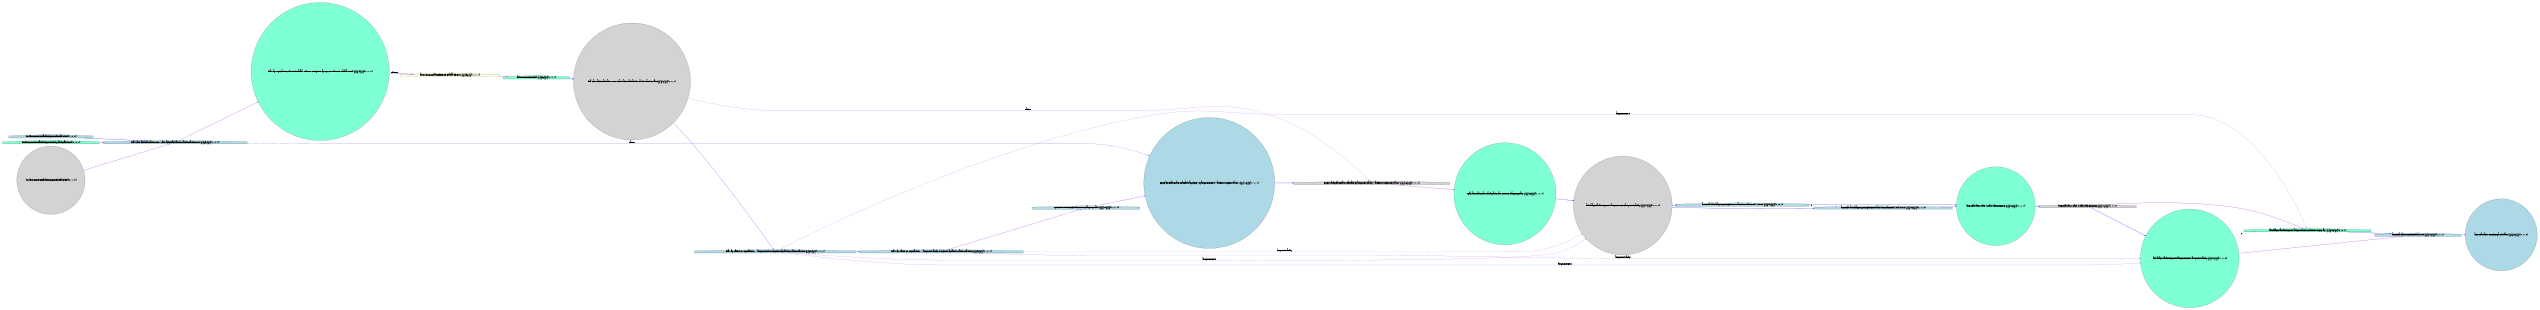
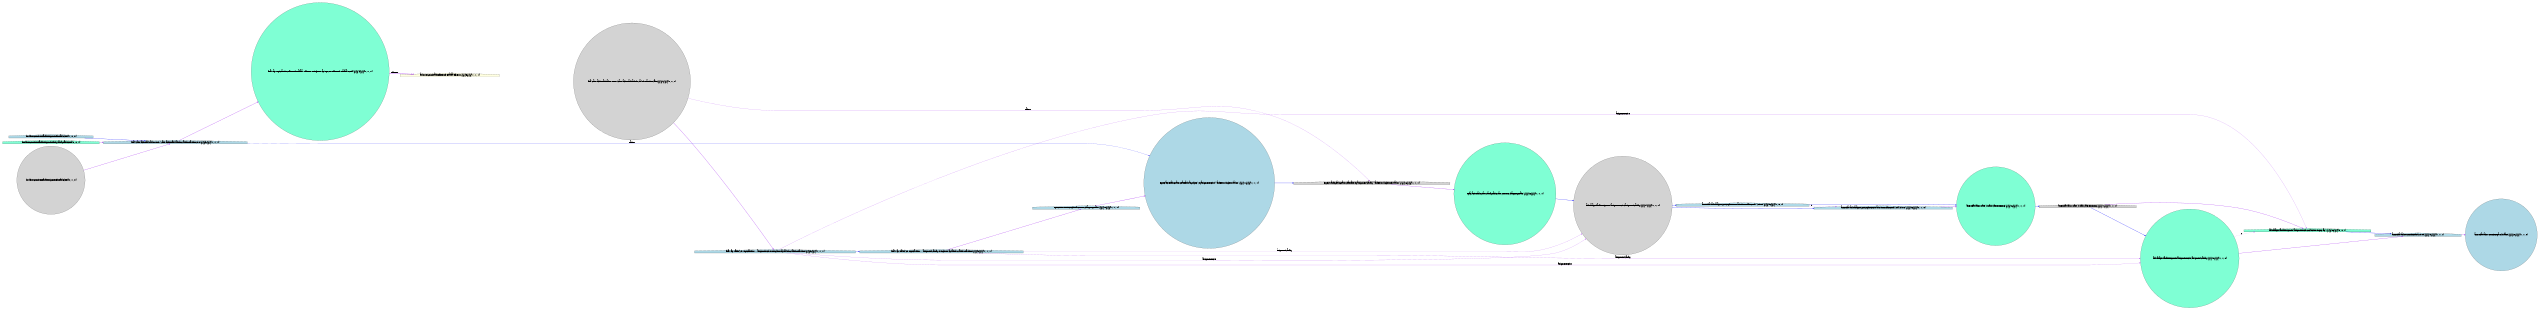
node "task00.setCommitNeeded()@@@6@@@['1', '1', '1']": removed
